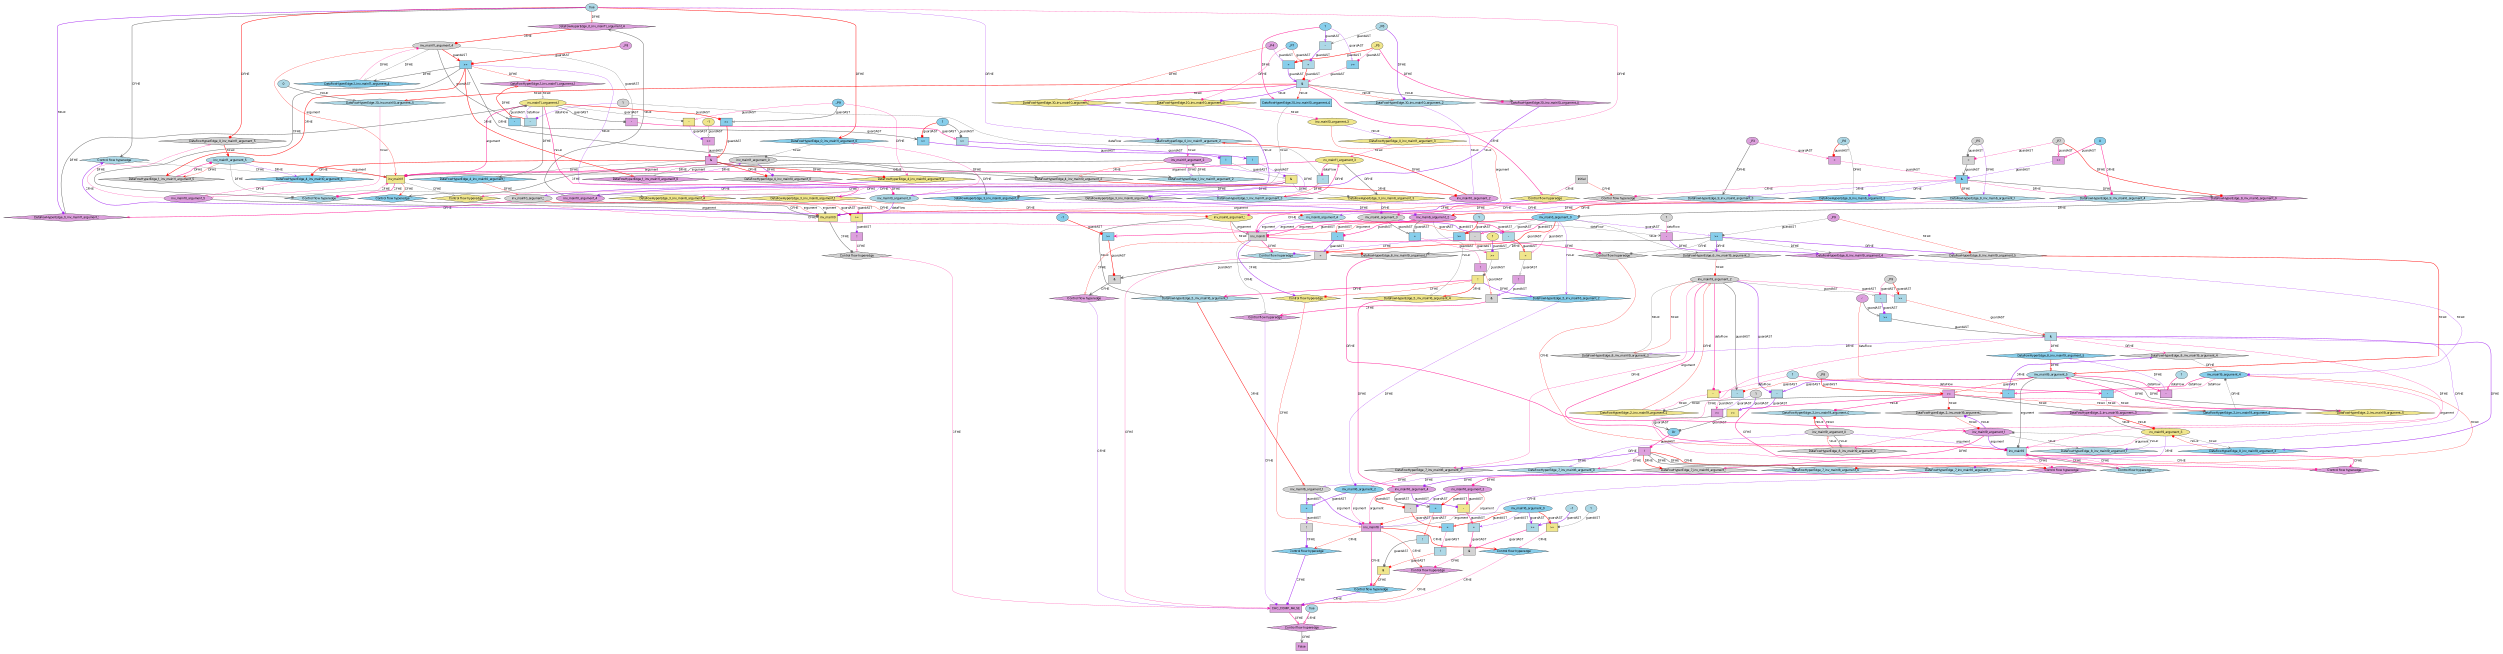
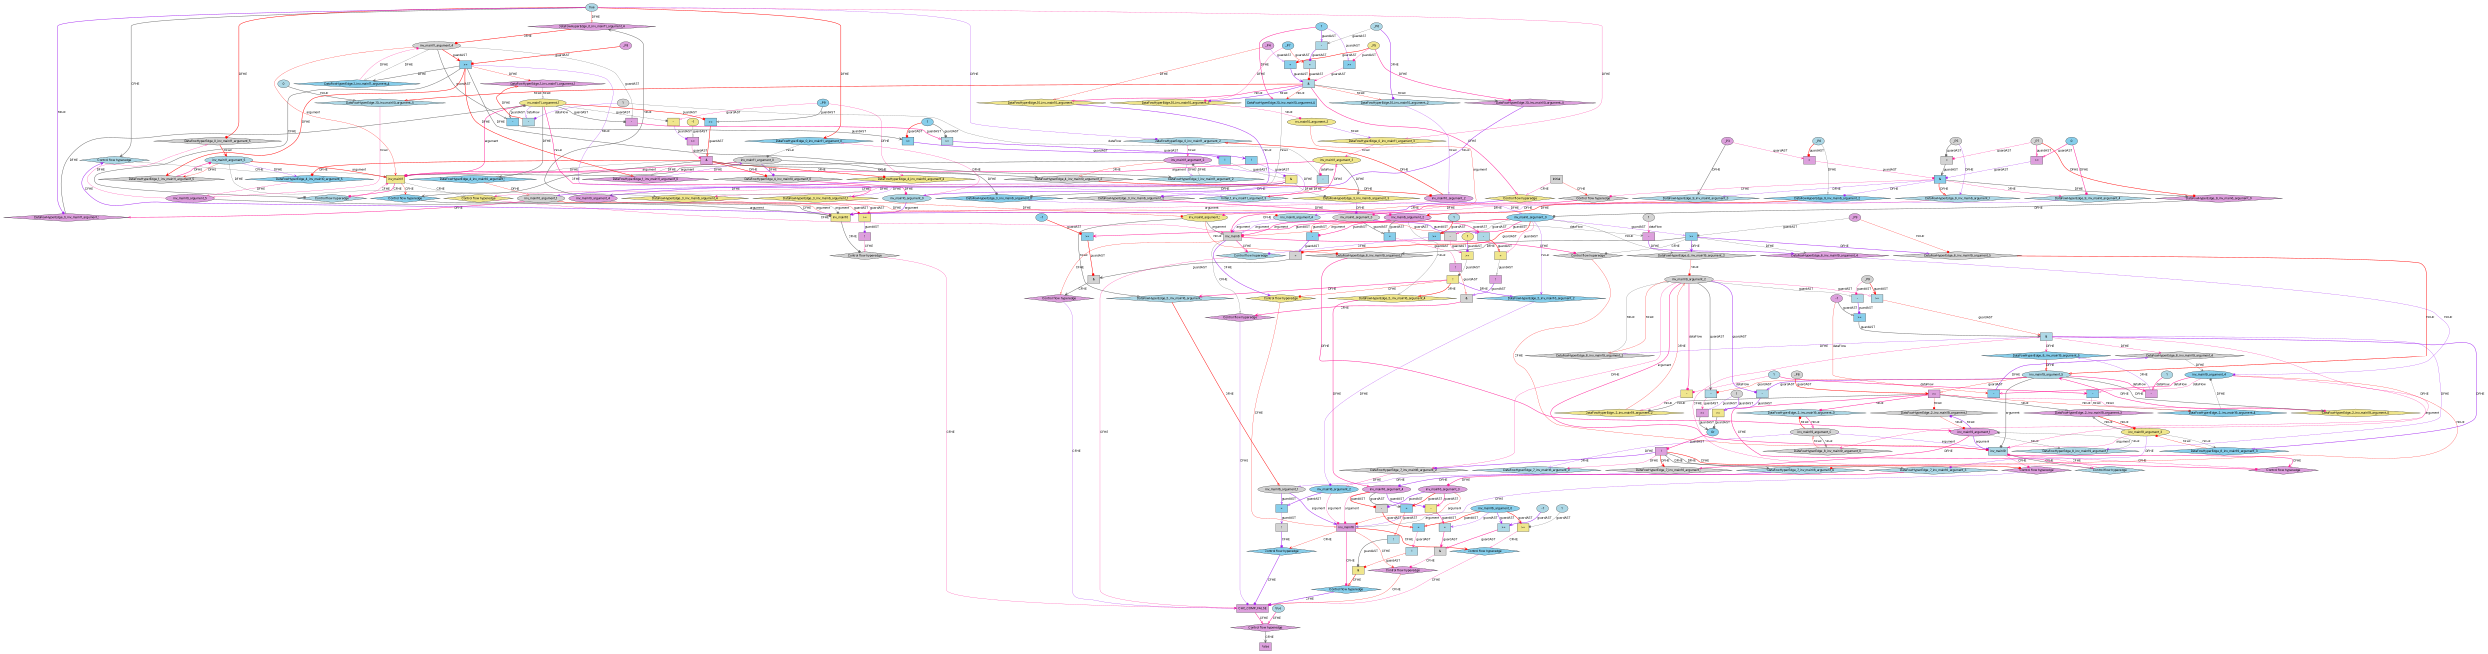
node "DataFowHyperEdge_1_inv_main11_argument_3": label "DataFowHyperEdge_1_inv_main11_argument_3" -> "Initial_1_inv_main11_argument_3"
edge "DataFowHyperEdge_3_inv_main6_argument_2" -> "inv_main6_argument_2": color purple -> deeppink
edge "inv_main10_argument_0" -> "inv_main10": label "dataFlow" -> "argument"
